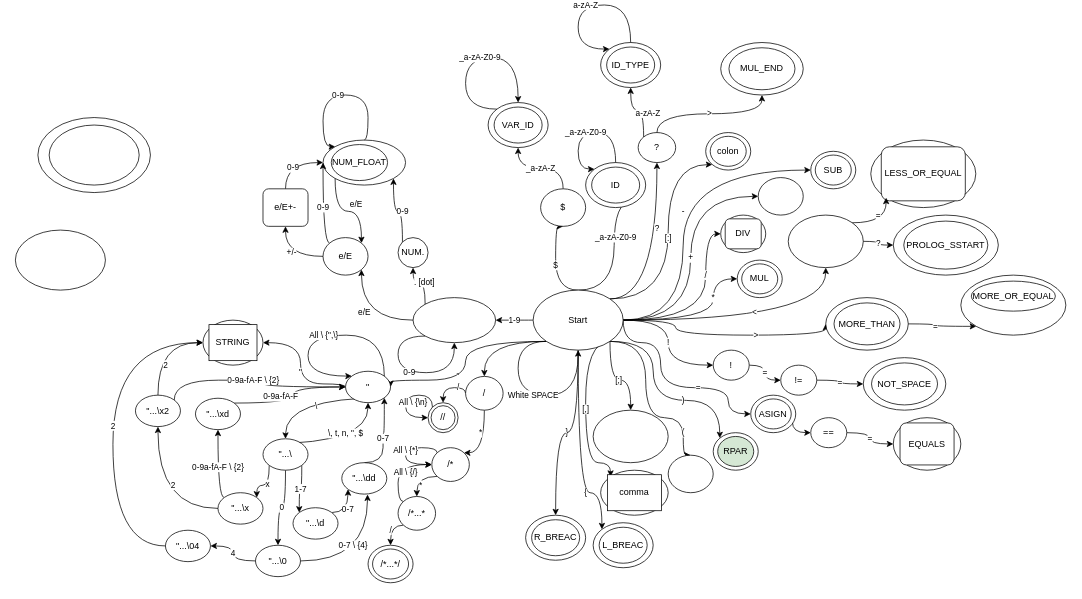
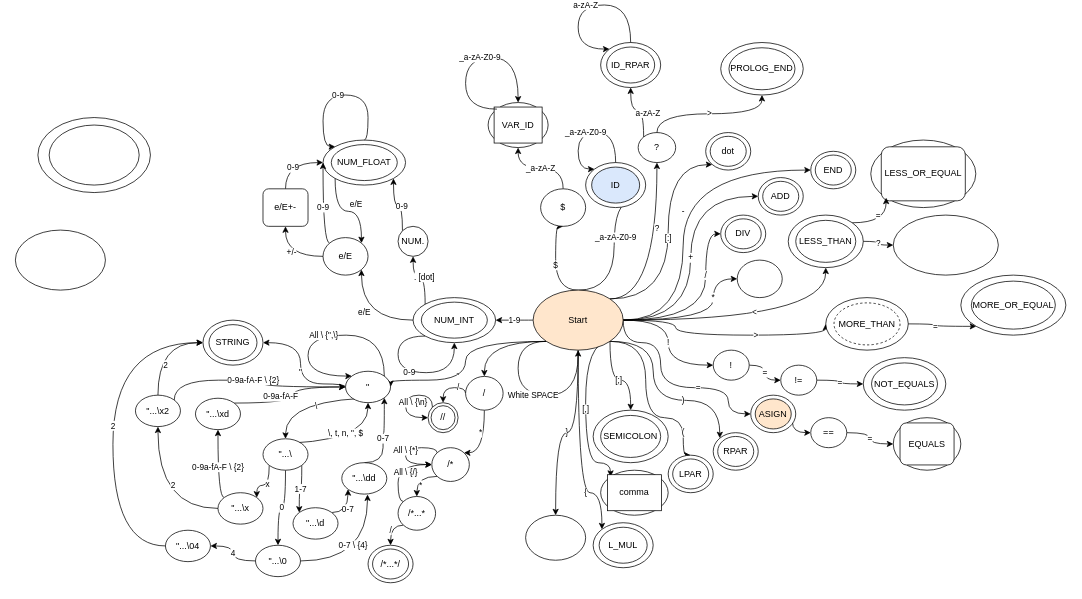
node "ID_TYPE": label "ID_TYPE" -> "ID_RPAR"
node "MUL_END": label "MUL_END" -> "PROLOG_END"
node "VAR_ID": shape ellipse -> rectangle
node "colon": label "colon" -> "dot"
node "NUM_FLOAT": size 56x36 -> 66x36
node "SUB": label "SUB" -> "END"
node "ID": fillcolor #ffffff -> #dae8fc
node "ADD": added
node "DIV": shape rounded rectangle -> ellipse
node "LESS_THAN": added
node "PROLOG_SSTART": removed
node "NUM.": moved (413, 252) -> (413, 241)
node "MUL": removed
node "MORE_OR_EQUAL": size 84x30 -> 84x48
node "NUM_INT": added
node "Start": fillcolor #ffffff -> #ffe6cc
node "MORE_THAN": style solid -> dashed
node "STRING": shape rectangle -> ellipse
node "NOT_SPACE": label "NOT_SPACE" -> "NOT_EQUALS"
node "ASIGN": fillcolor #ffffff -> #ffe6cc
node "SEMICOLON": added
node "RPAR": fillcolor #d5e8d4 -> #ffffff
node "LPAR": added
node "R_BREAC": removed
node "L_BREAC": label "L_BREAC" -> "L_MUL"
